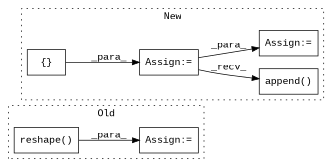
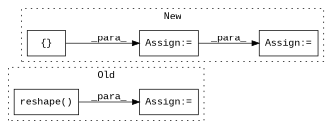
node "append()": removed
